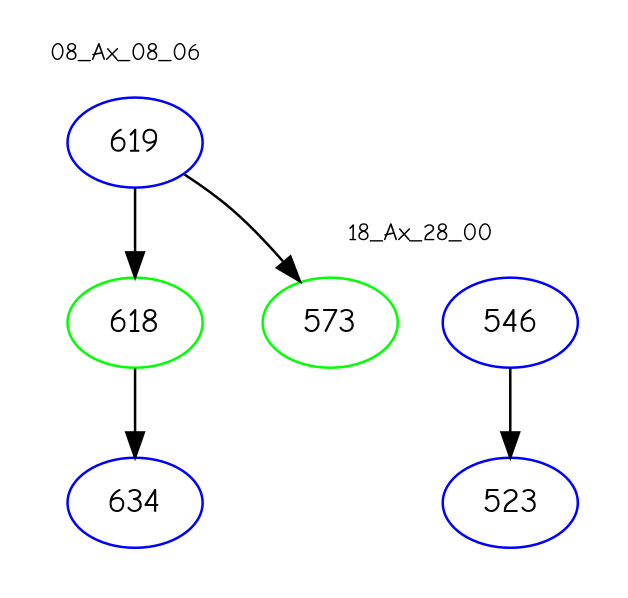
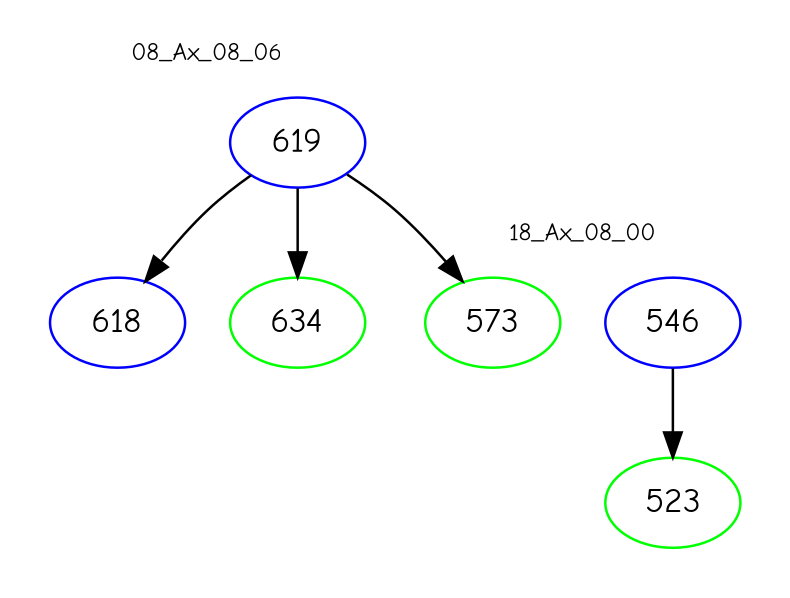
cluster "18_Ax_28_00": label "18_Ax_28_00" -> "18_Ax_08_00"
node "618": color green -> blue
edge "618" -> "634": now "619" -> "634"
node "634": color blue -> green
node "523": color blue -> green
